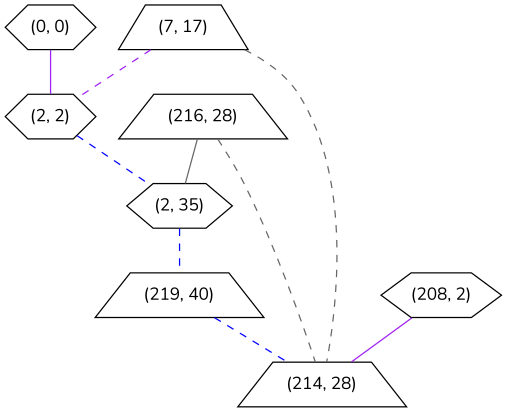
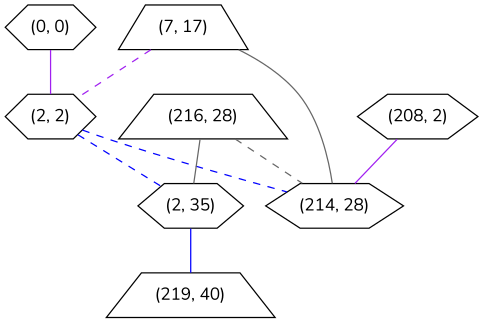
edge "(7, 17)" -- "(214, 28)": style dashed -> solid
edge "(2, 35)" -- "(219, 40)": style dashed -> solid
edge "(219, 40)" -- "(214, 28)": now "(2, 2)" -- "(214, 28)"
node "(214, 28)": shape trapezium -> hexagon
